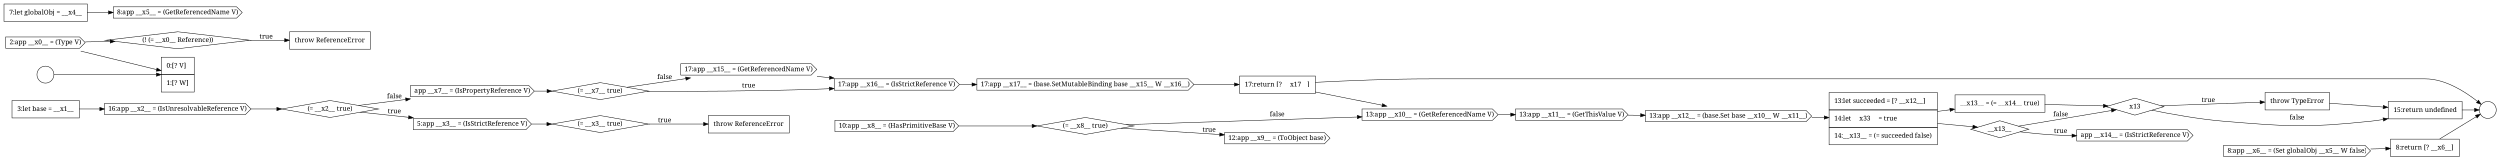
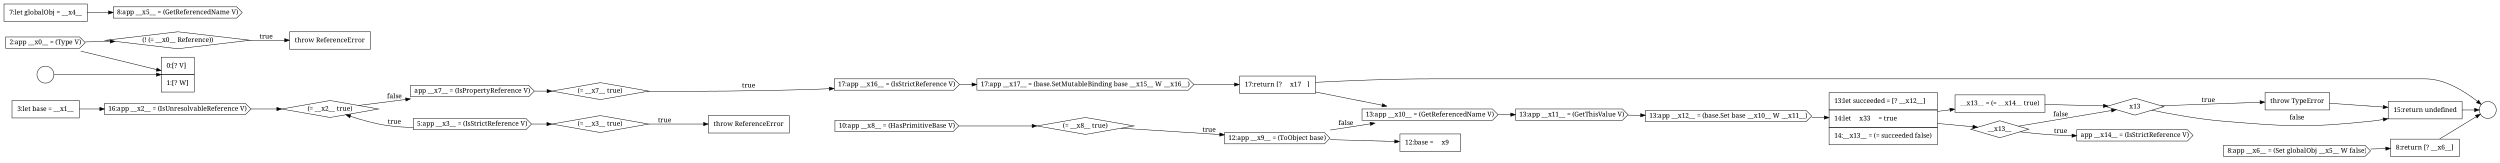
node "17:app __x15__ = (GetReferencedName V)": removed
edge "(= __x2__ true)" -> "5:app __x3__ = (IsStrictReference V)": reversed
edge "(= __x8__ true)" -> "13:app __x10__ = (GetReferencedName V)": now "12:app __x9__ = (ToObject base)" -> "13:app __x10__ = (GetReferencedName V)"
node "12:base = __x9__": added
